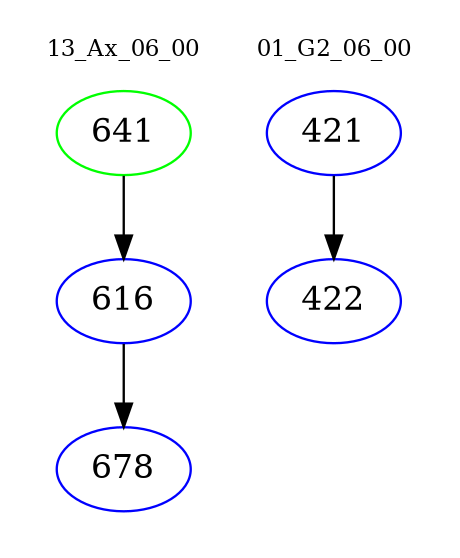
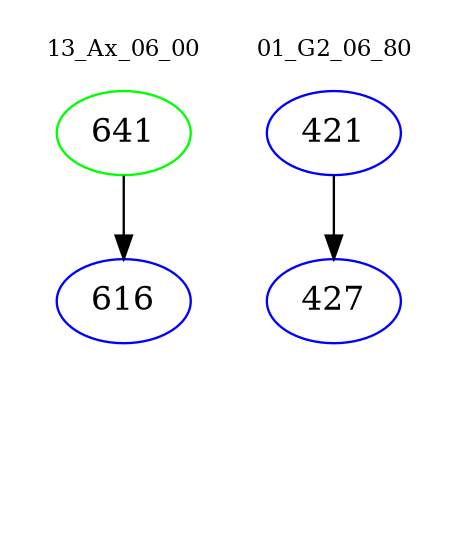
cluster "01_G2_06_00": label "01_G2_06_00" -> "01_G2_06_80"
node "422": label "422" -> "427"
node "678": removed
